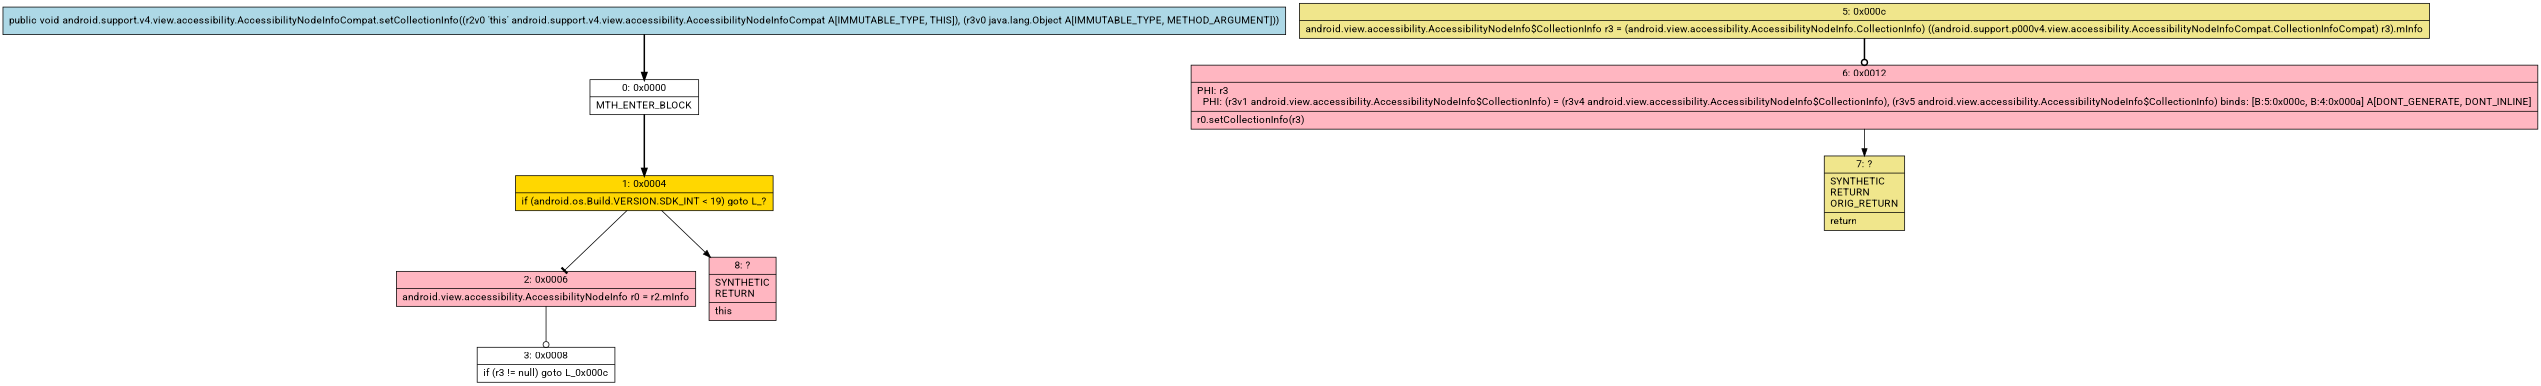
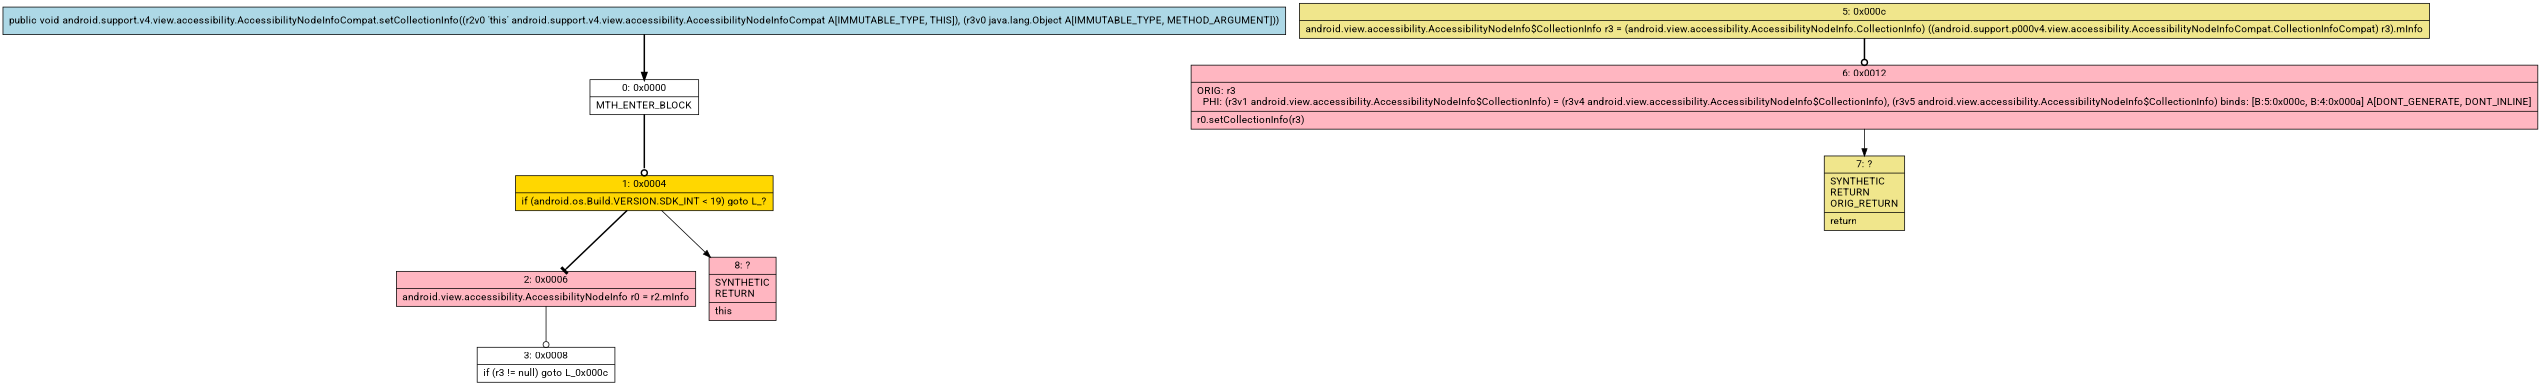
node "6: 0x0012": text "PHI: r3" -> "ORIG: r3"
edge "0: 0x0000" -> "1: 0x0004": arrowhead normal -> odot
edge "1: 0x0004" -> "2: 0x0006": style solid -> bold
